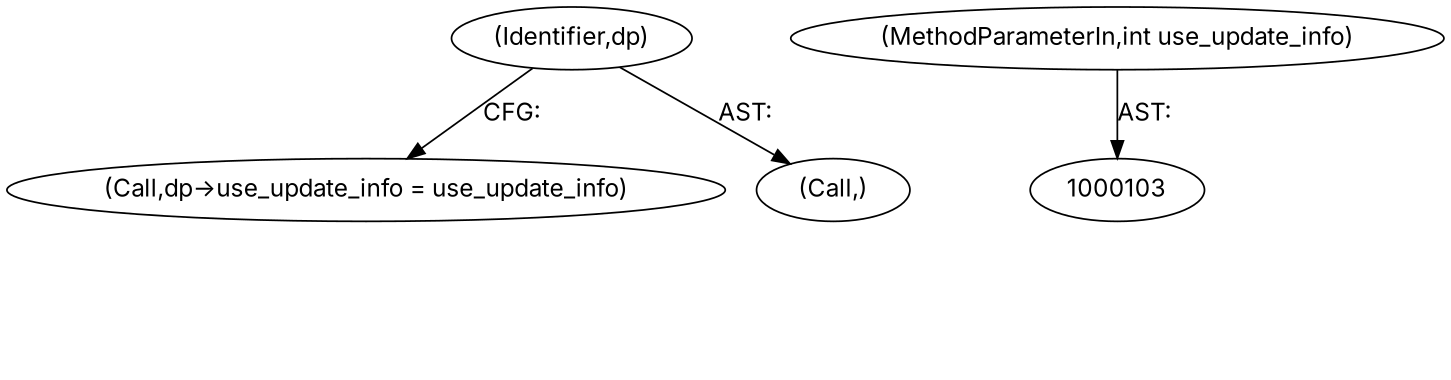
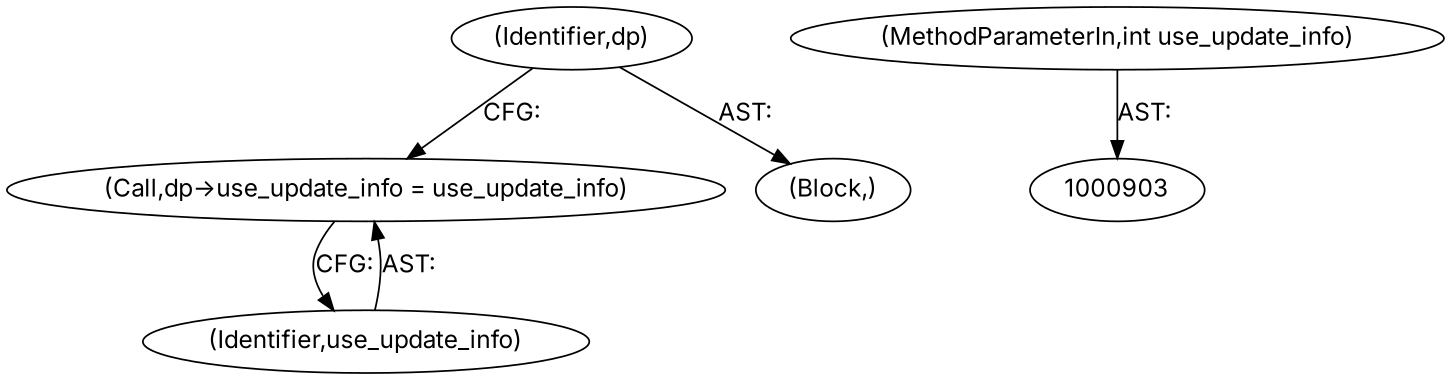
node "(Call,)": label "(Call,)" -> "(Block,)"
node "1000103": label "1000103" -> "1000903"
node "(Identifier,use_update_info)": added
